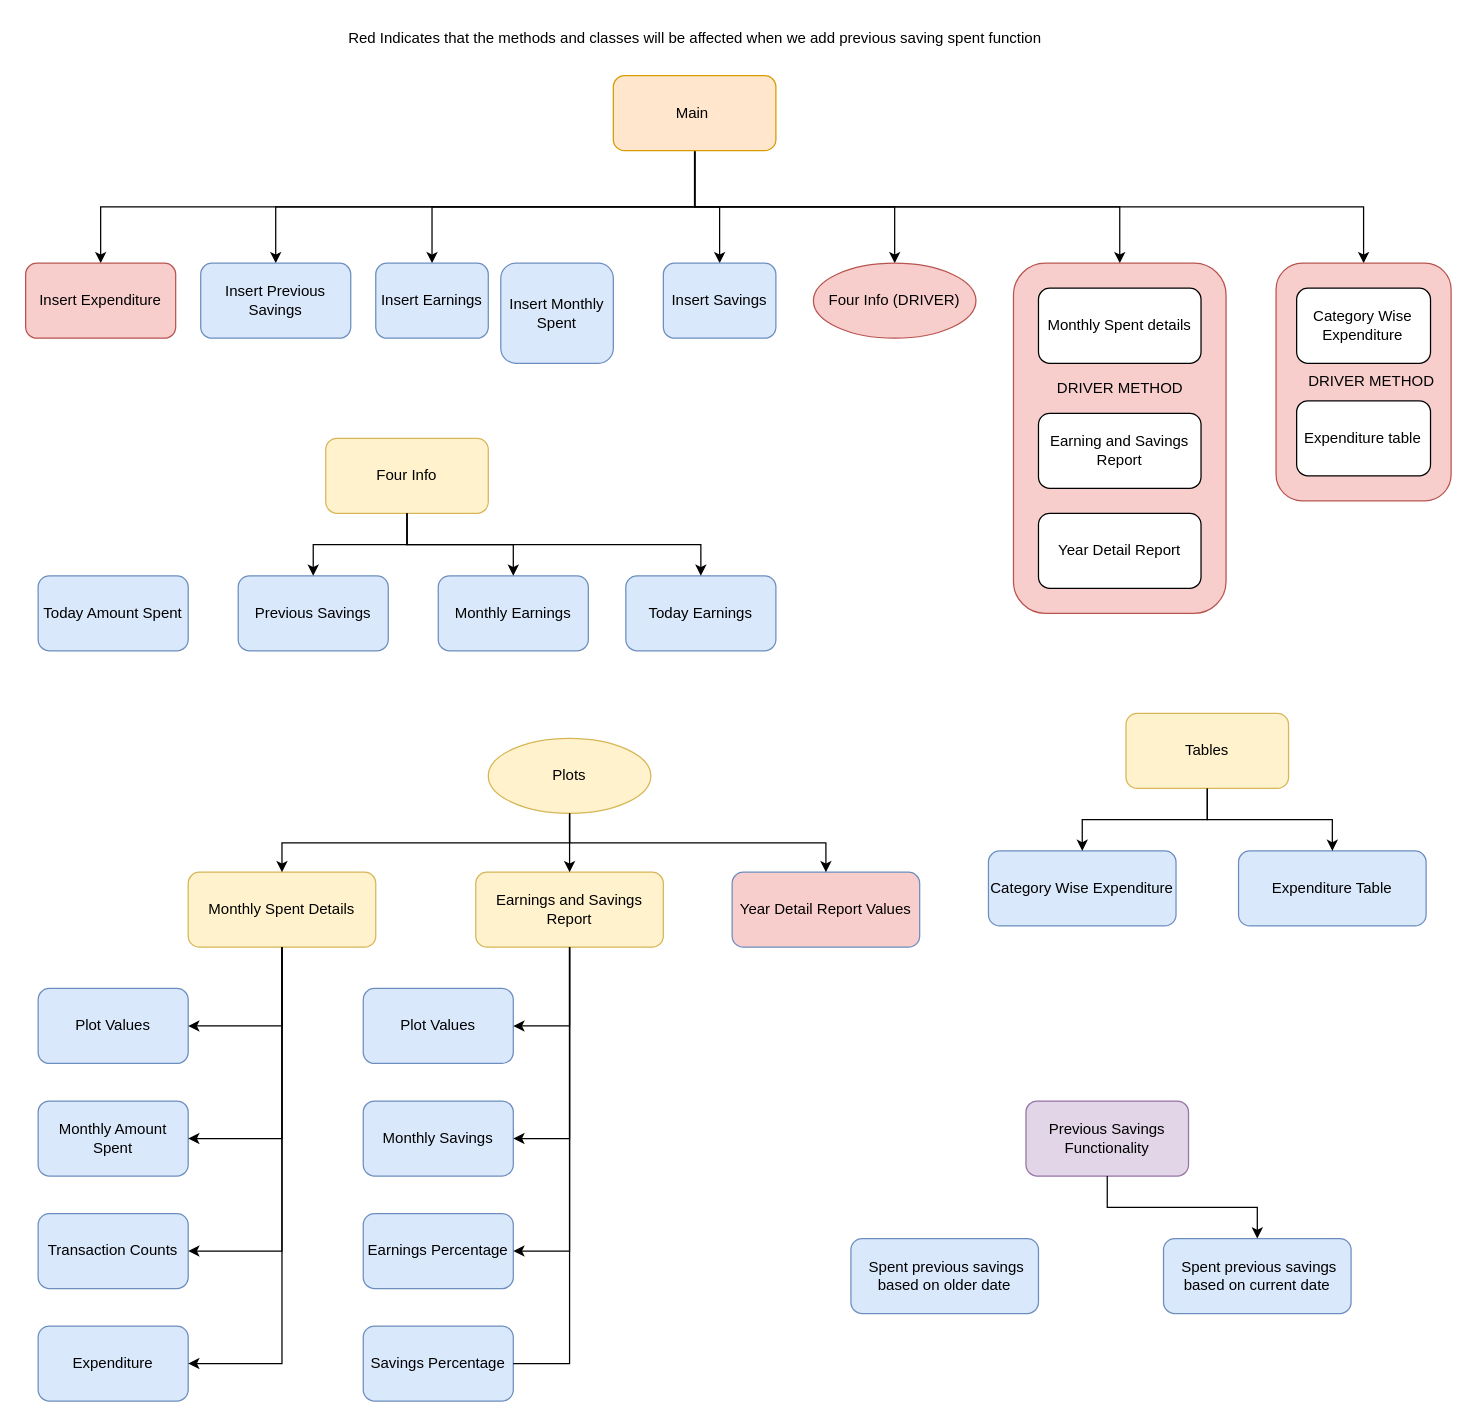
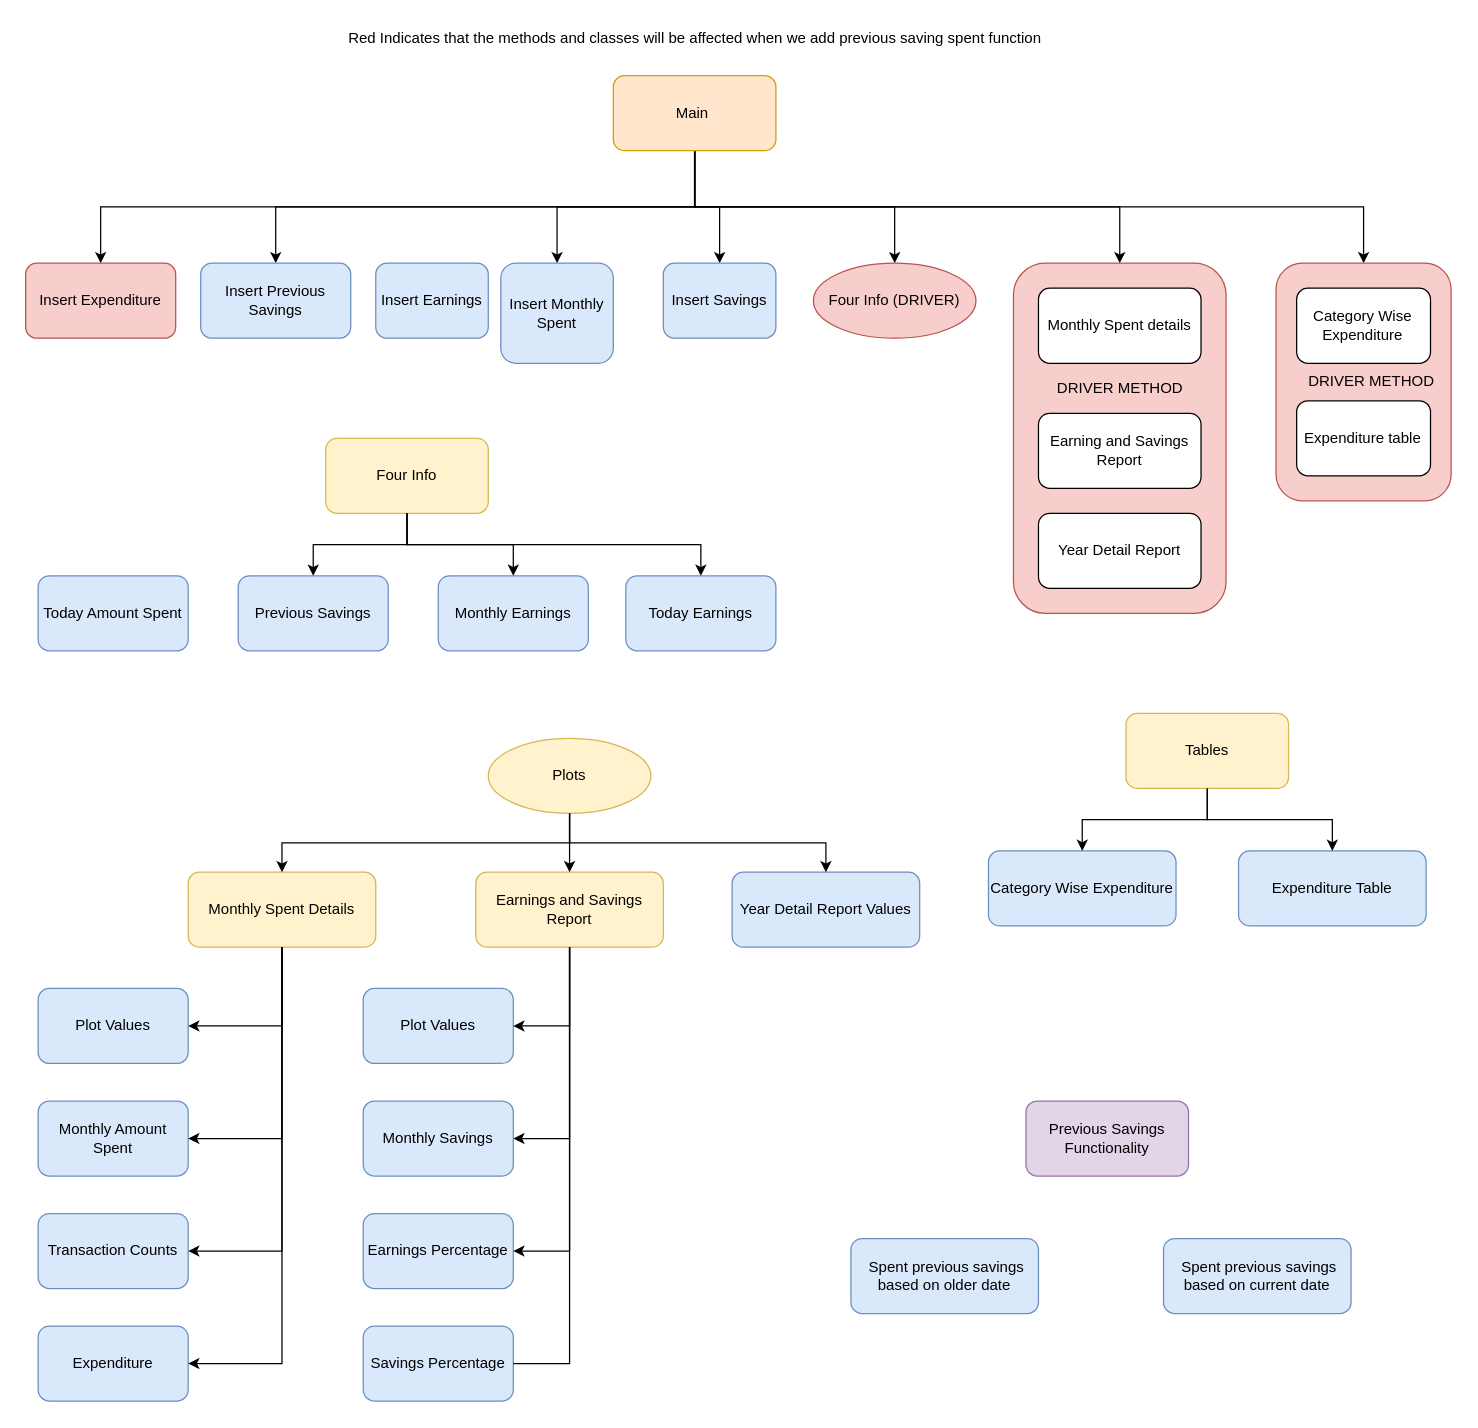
edge "Main" -> "Insert Earnings": removed
edge "Main" -> "Insert Monthly Spent": added
node "Year Detail Report Values": fillcolor #f8cecc -> #dae8fc
edge "Previous Savings Functionality" -> "Spent previous savings based on current date": removed
